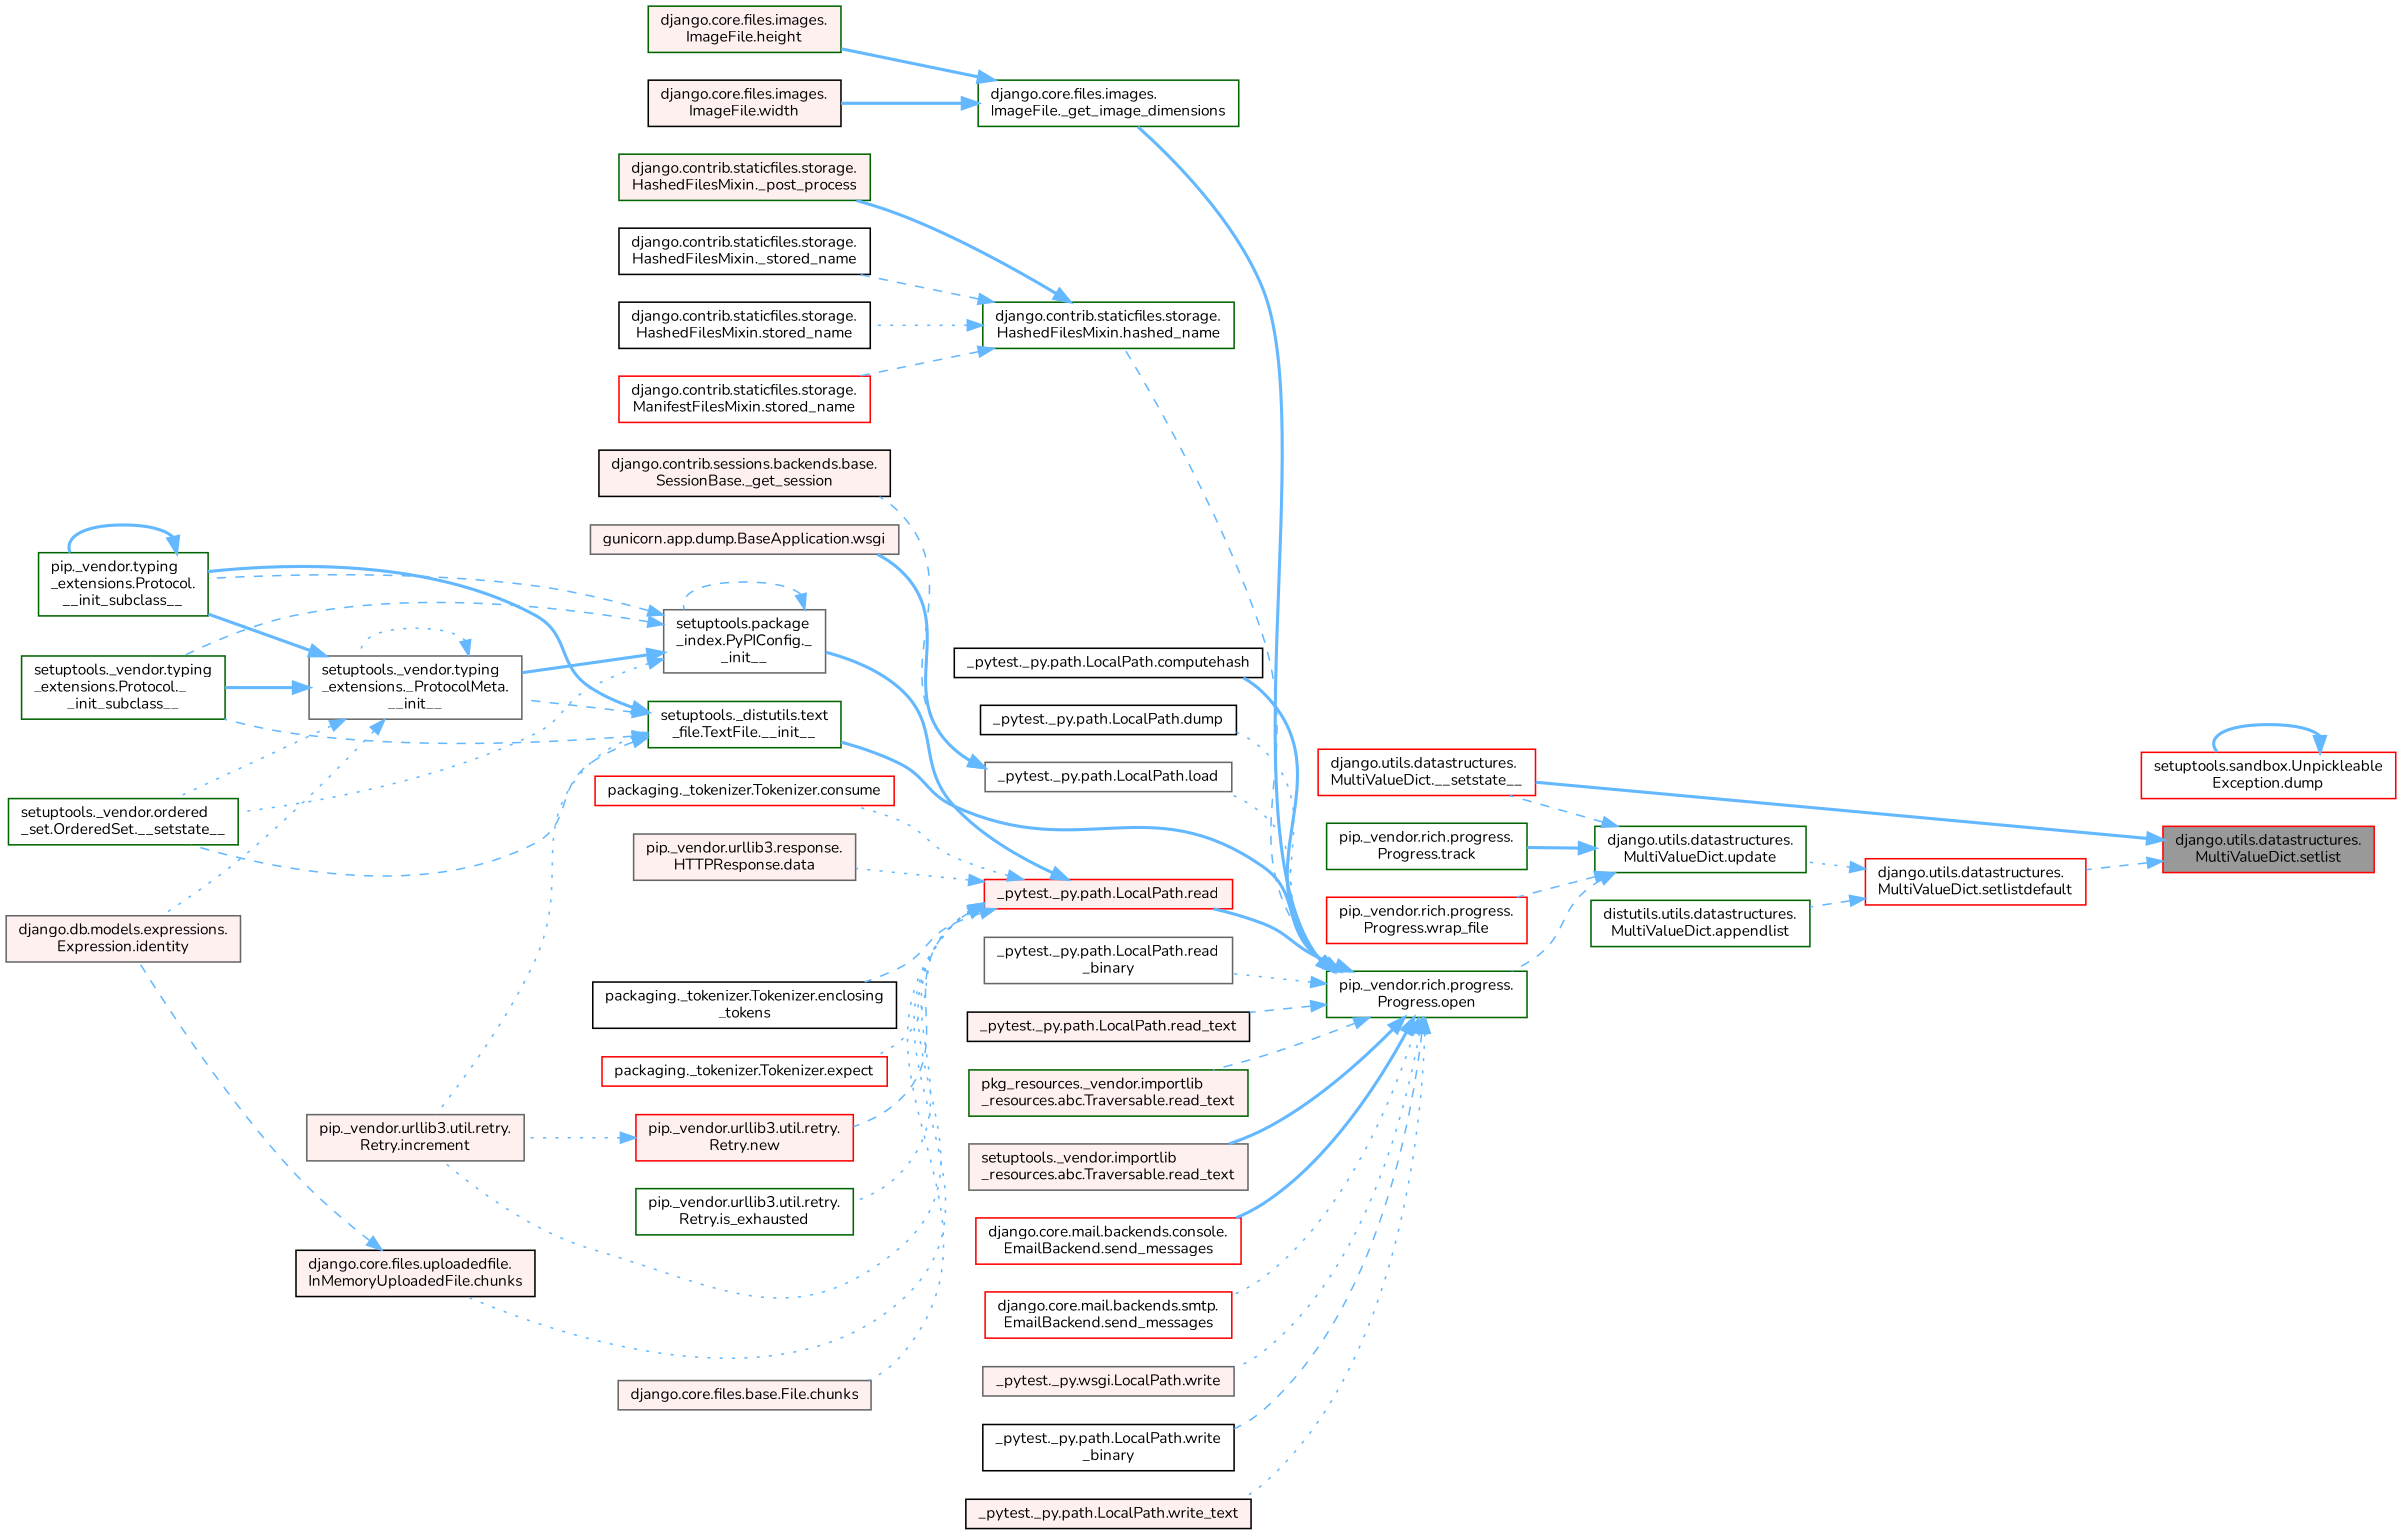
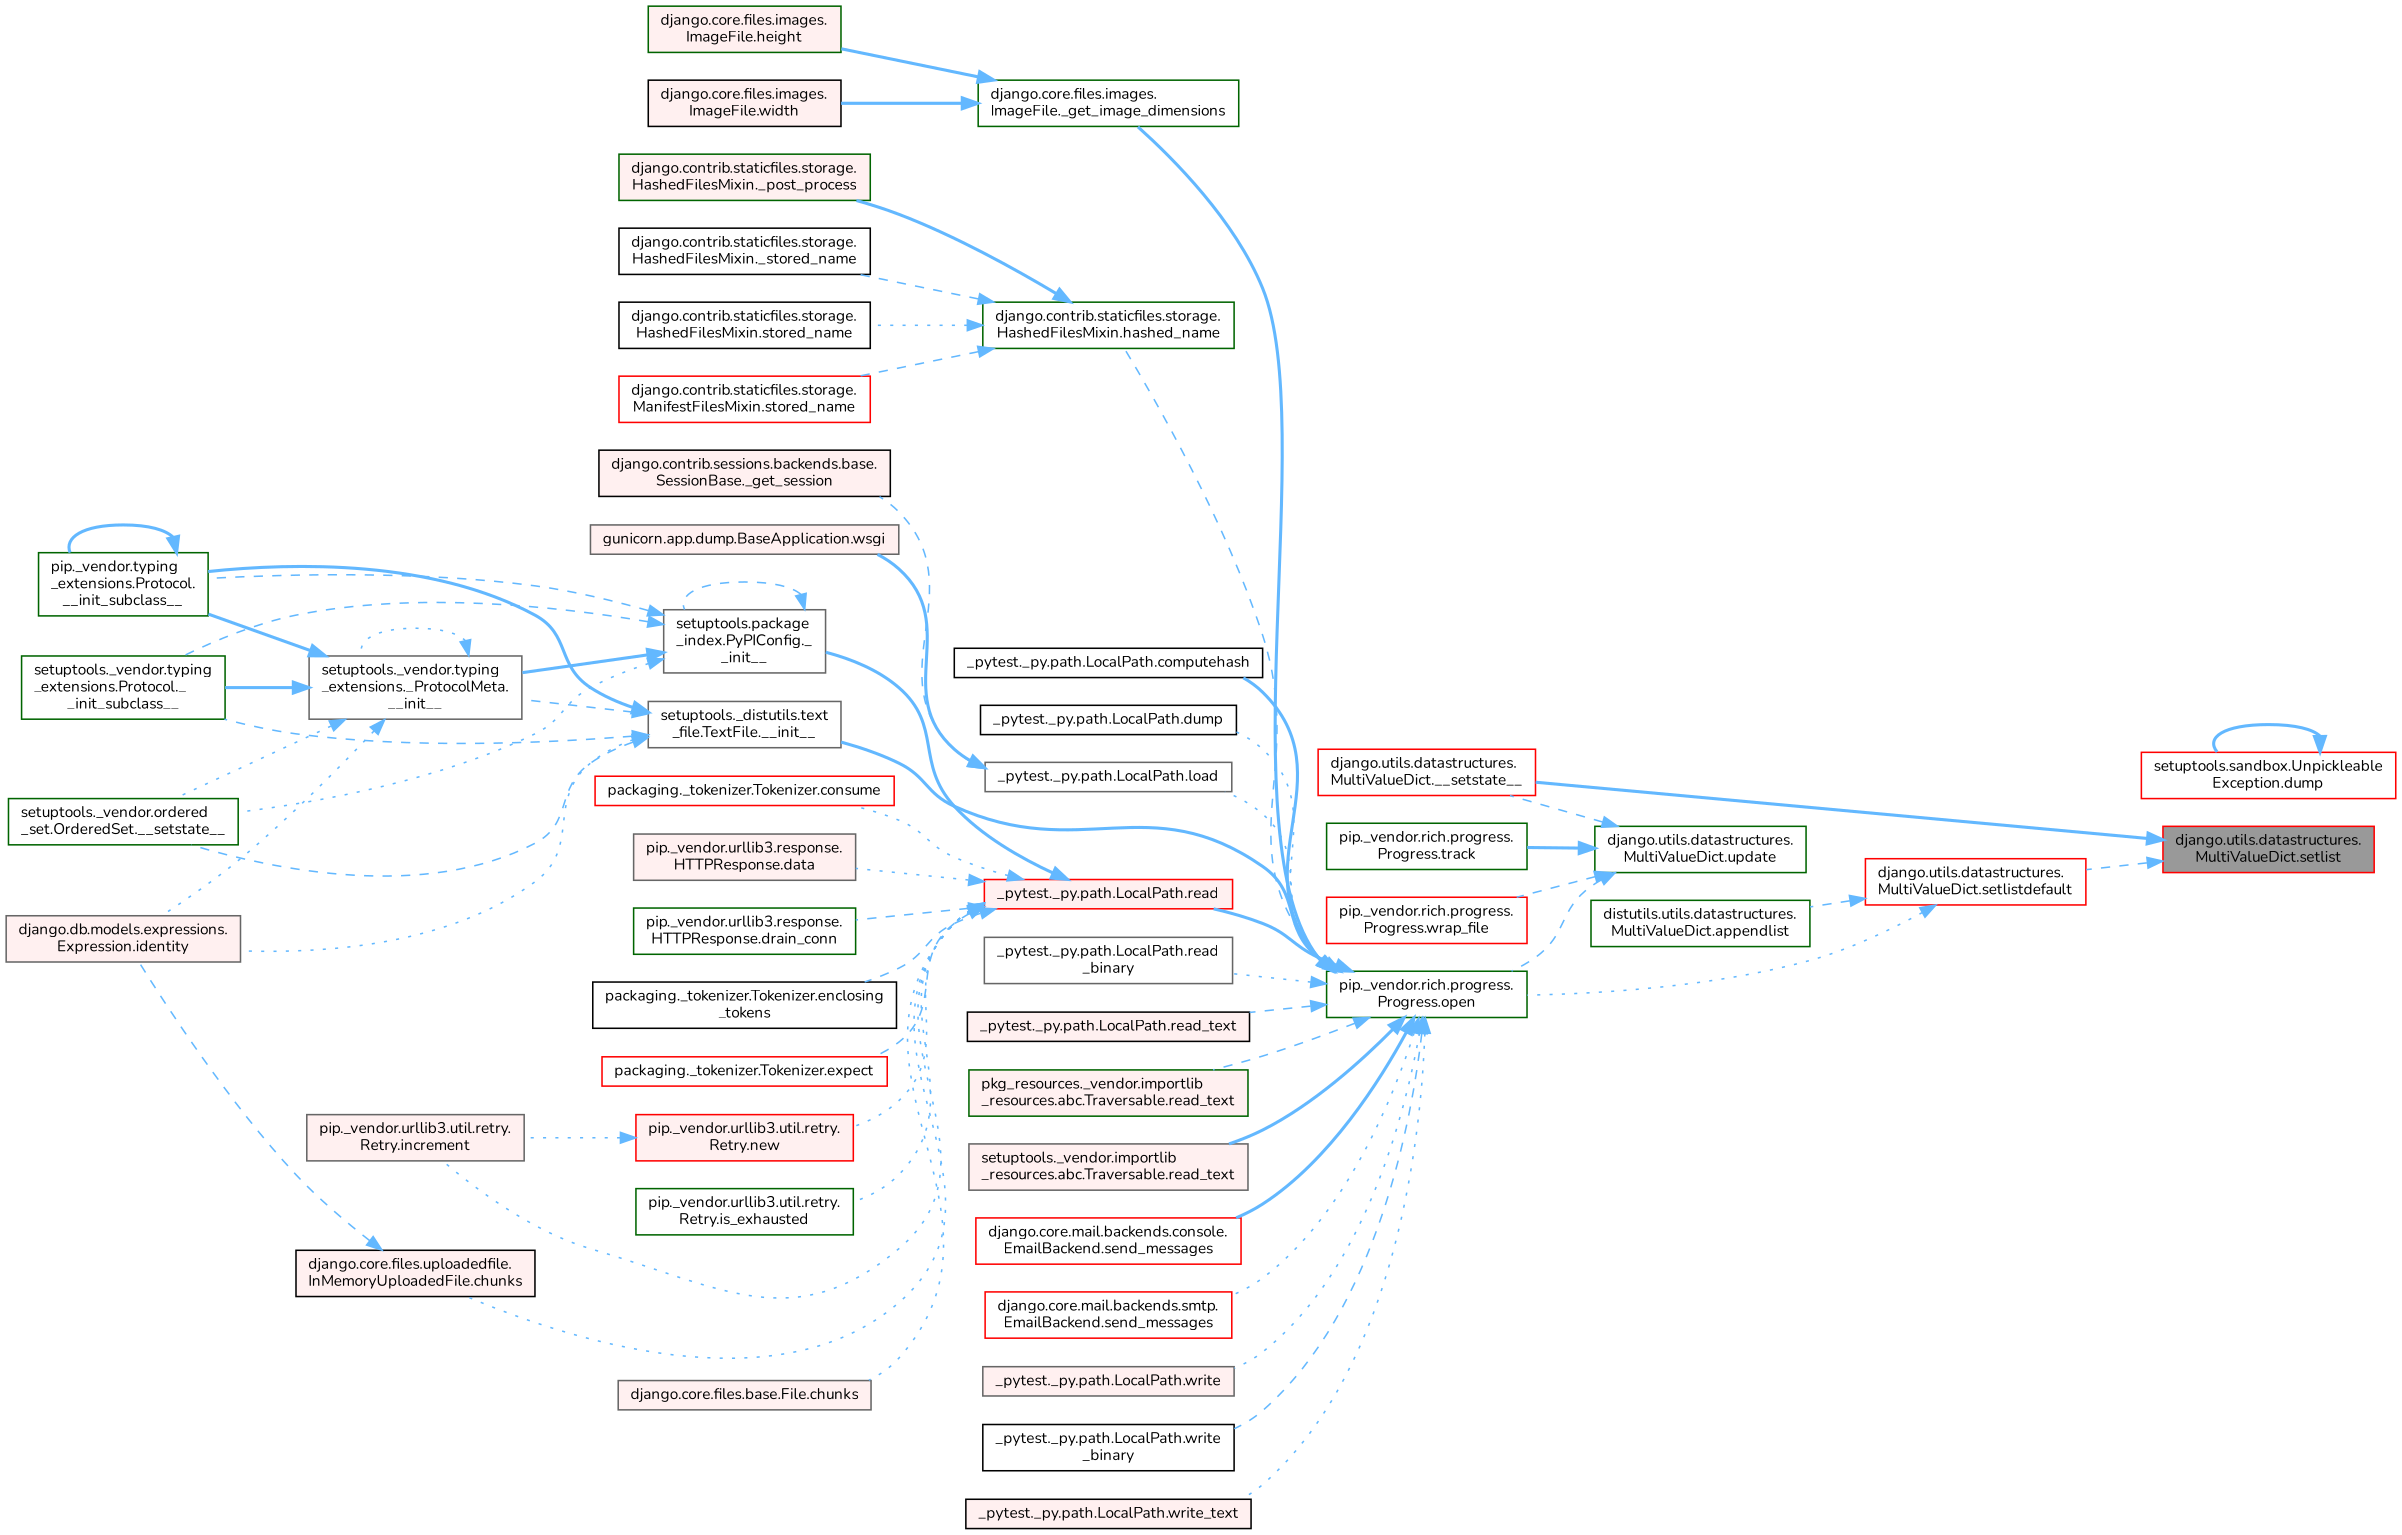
node "setuptools._distutils.text _file.TextFile.__init__": color darkgreen -> gray40
edge "django.utils.datastructures. MultiValueDict.update" -> "django.utils.datastructures. MultiValueDict.setlistdefault": now "pip._vendor.rich.progress. Progress.open" -> "django.utils.datastructures. MultiValueDict.setlistdefault"
edge "pip._vendor.urllib3.util.retry. Retry.increment" -> "setuptools._distutils.text _file.TextFile.__init__": now "django.db.models.expressions. Expression.identity" -> "setuptools._distutils.text _file.TextFile.__init__"
node "pip._vendor.urllib3.response. HTTPResponse.drain_conn": added
edge "packaging._tokenizer.Tokenizer.expect" -> "_pytest._py.path.LocalPath.read": style dotted -> dashed
edge "pip._vendor.urllib3.util.retry. Retry.new" -> "_pytest._py.path.LocalPath.read": style dashed -> dotted
node "_pytest._py.wsgi.LocalPath.write": label "_pytest._py.wsgi.LocalPath.write" -> "_pytest._py.path.LocalPath.write"
